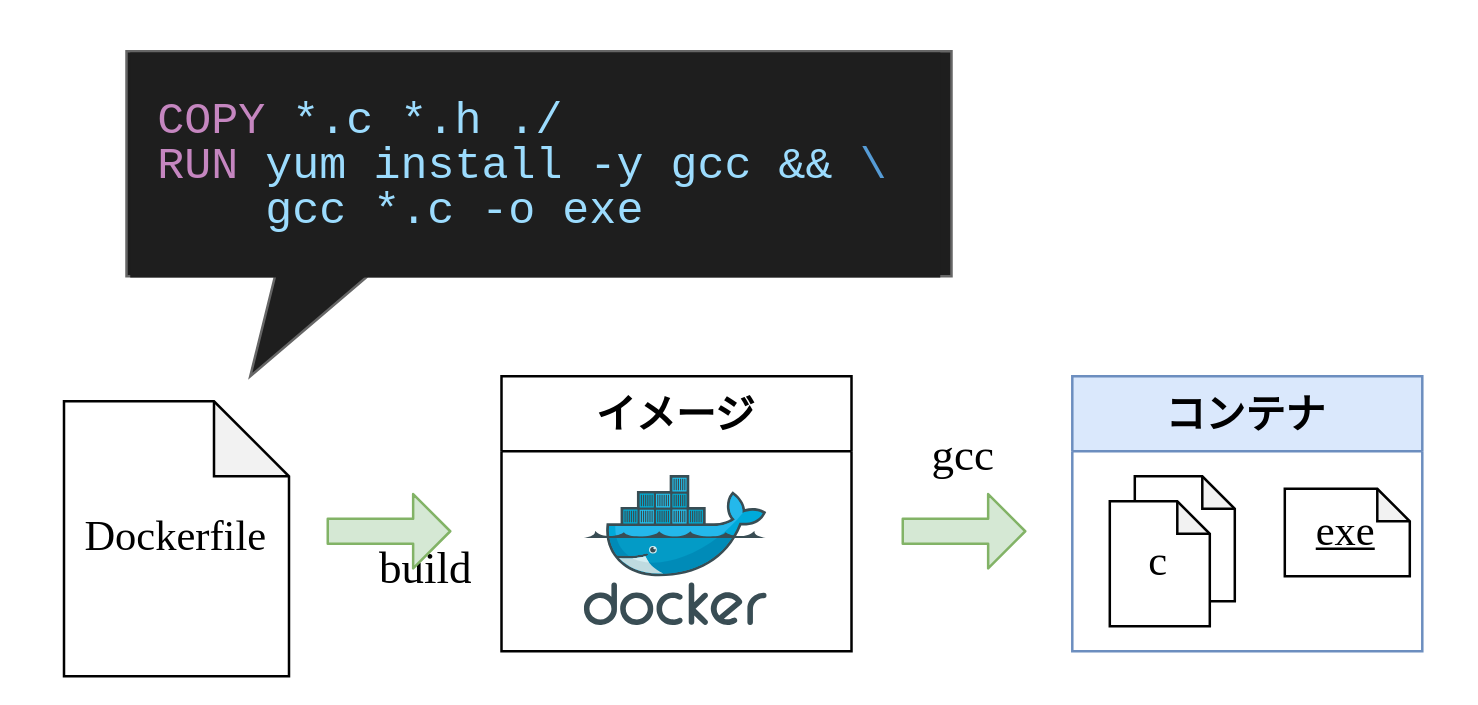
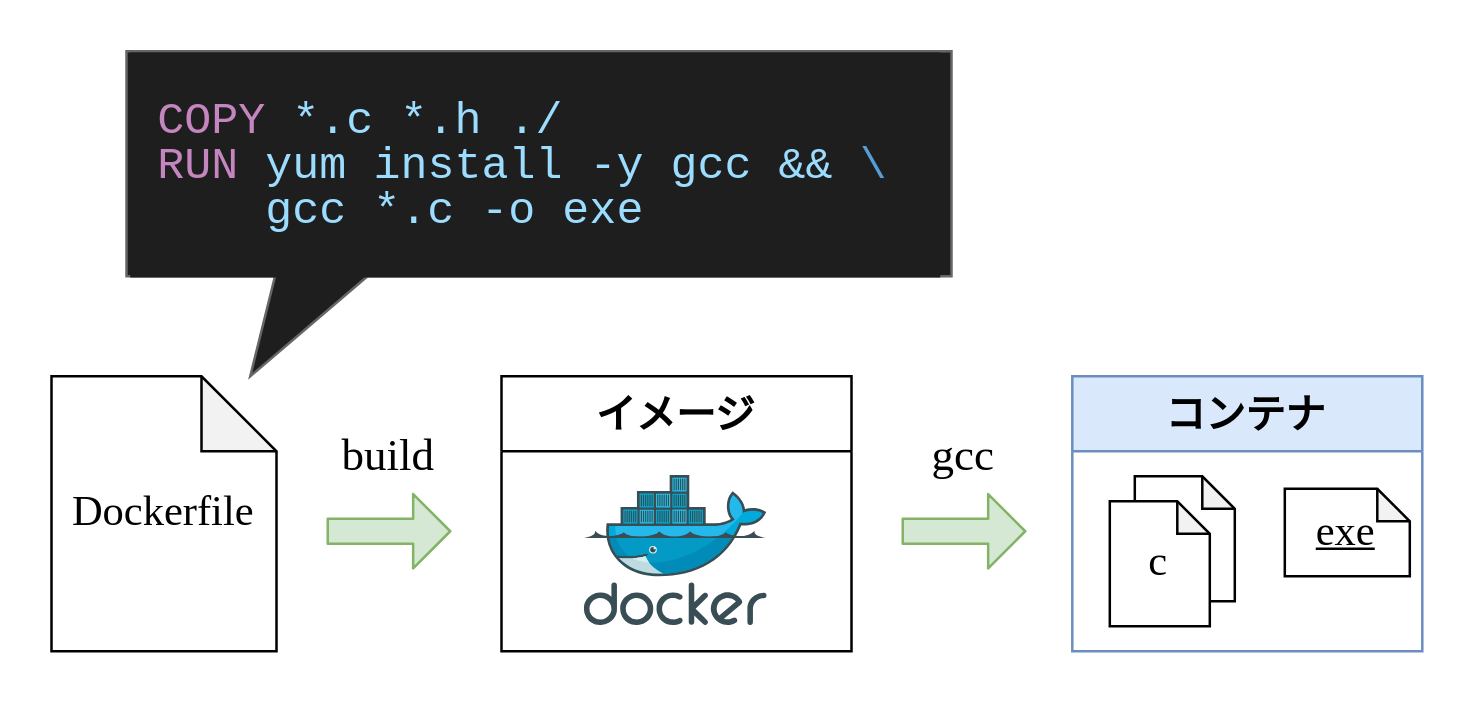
node "Dockerfile": moved (176, 539) -> (164, 514)
node "build": moved (426, 569) -> (389, 456)
